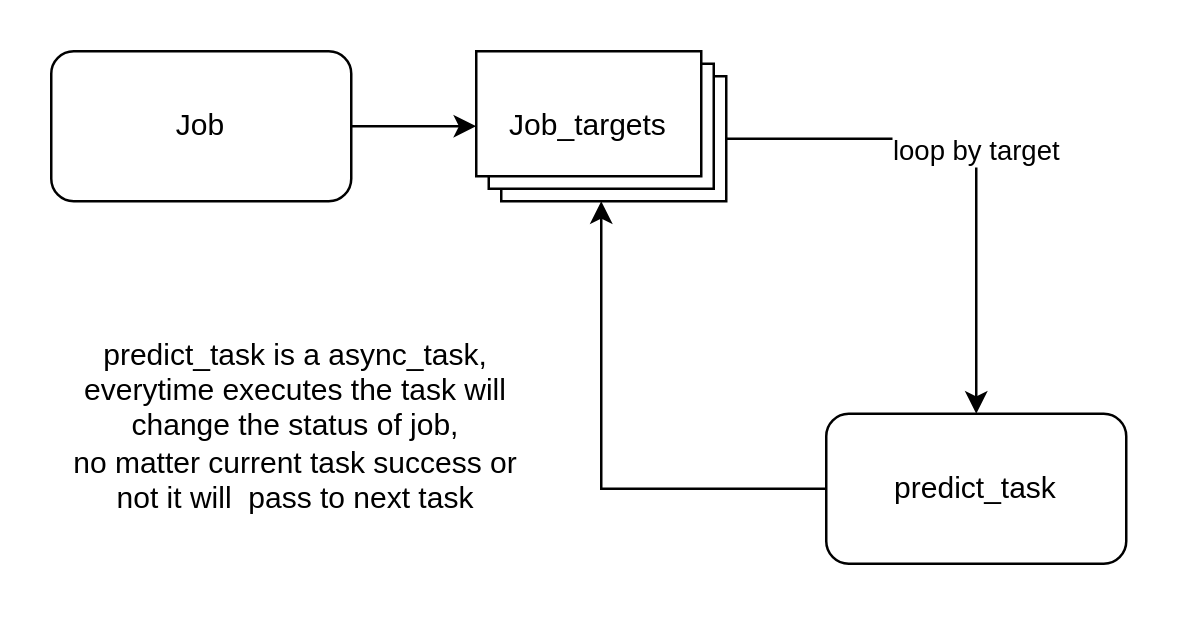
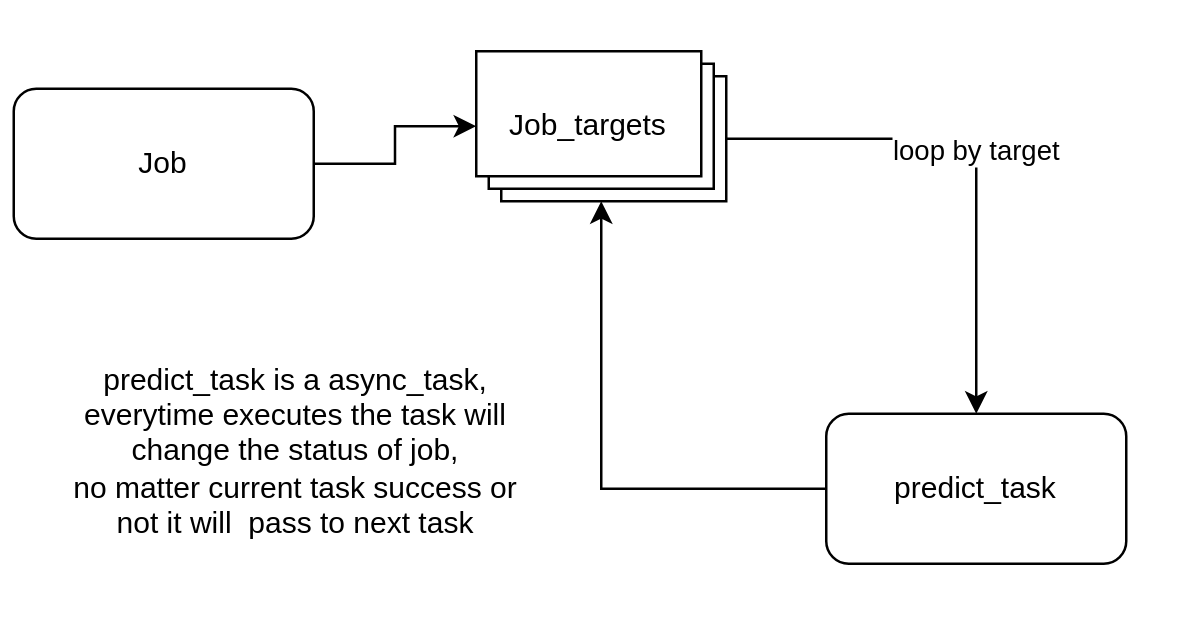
node "Job": moved (201, 126) -> (164, 164)
node "predict_task is a async_task, everytime executes the task will change the status of job, no matter current task success or not it will pass to next task": moved (296, 426) -> (296, 451)
